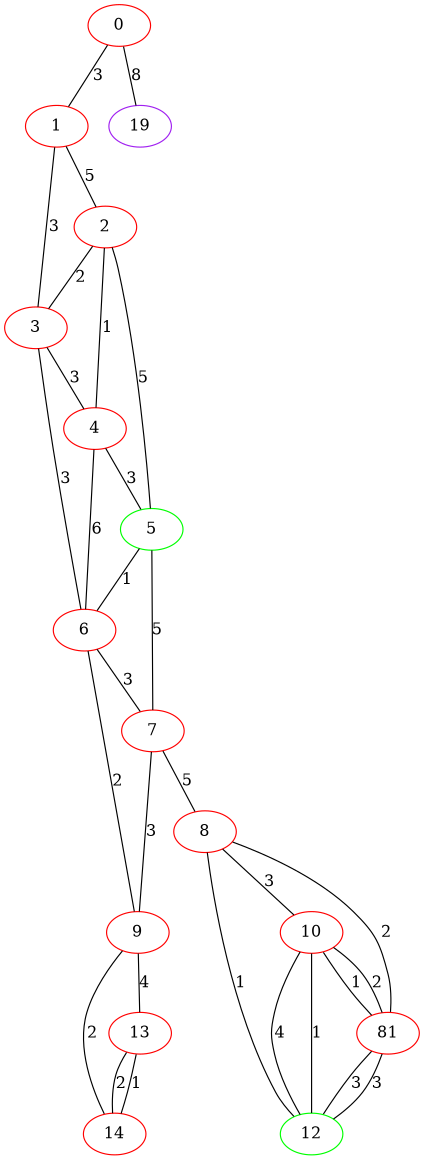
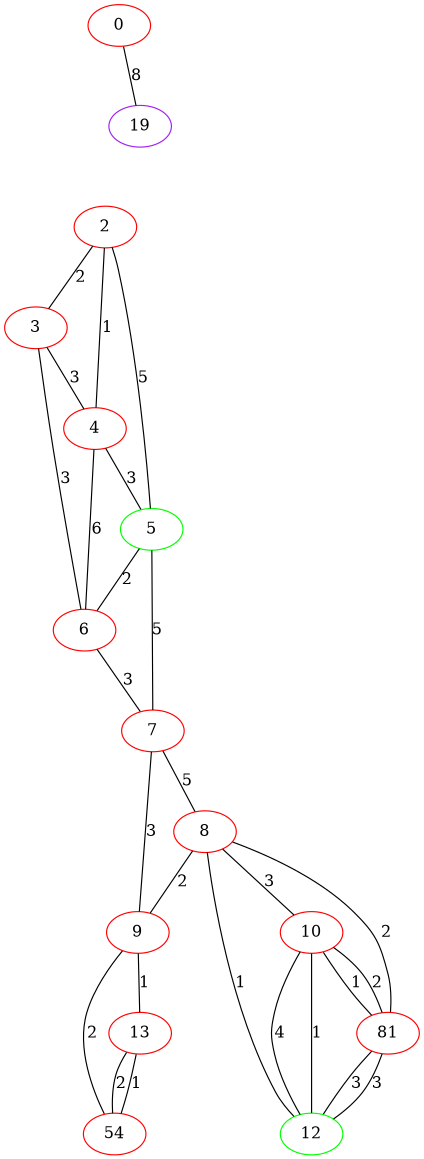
node "1": removed
edge "5" -- "6": label "1" -> "2"
edge "6" -- "9": now "8" -- "9"
edge "9" -- "13": label "4" -> "1"
node "14": label "14" -> "54"
